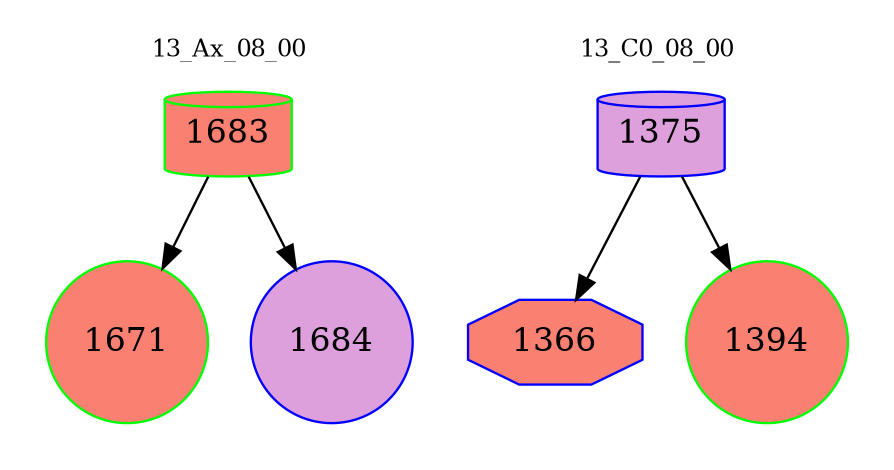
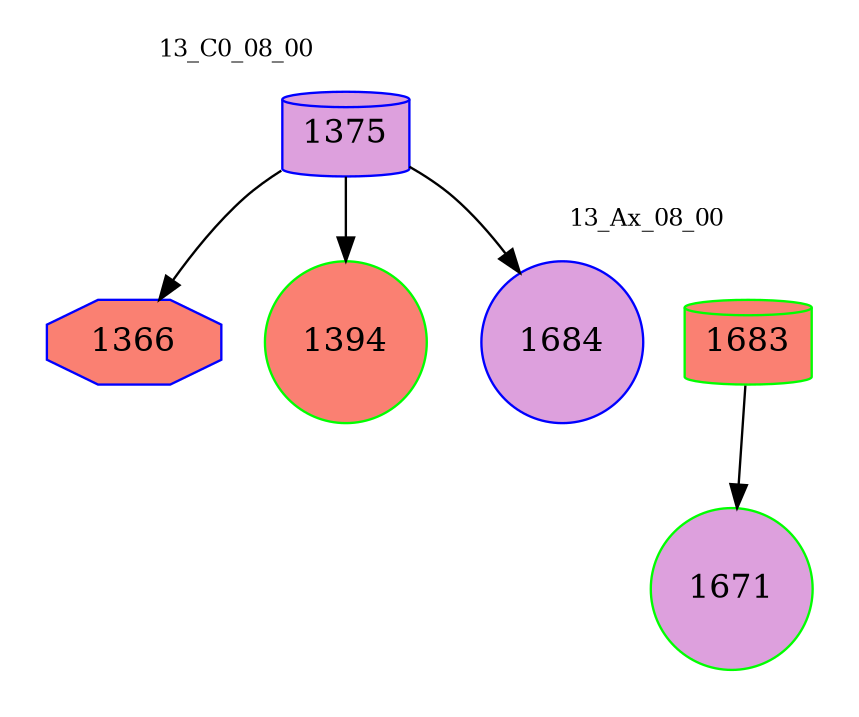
edge "1683" -> "1684": now "1375" -> "1684"
node "1671": fillcolor salmon -> plum
